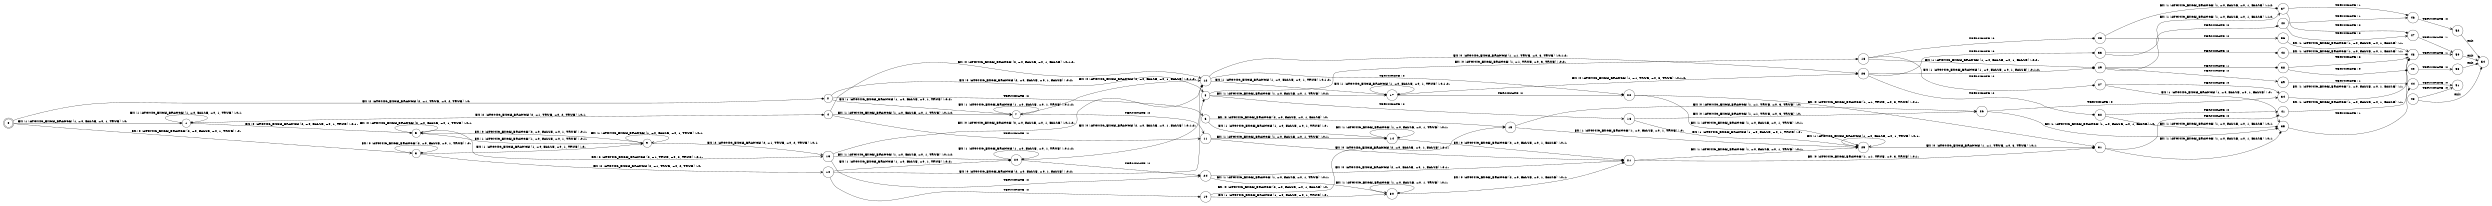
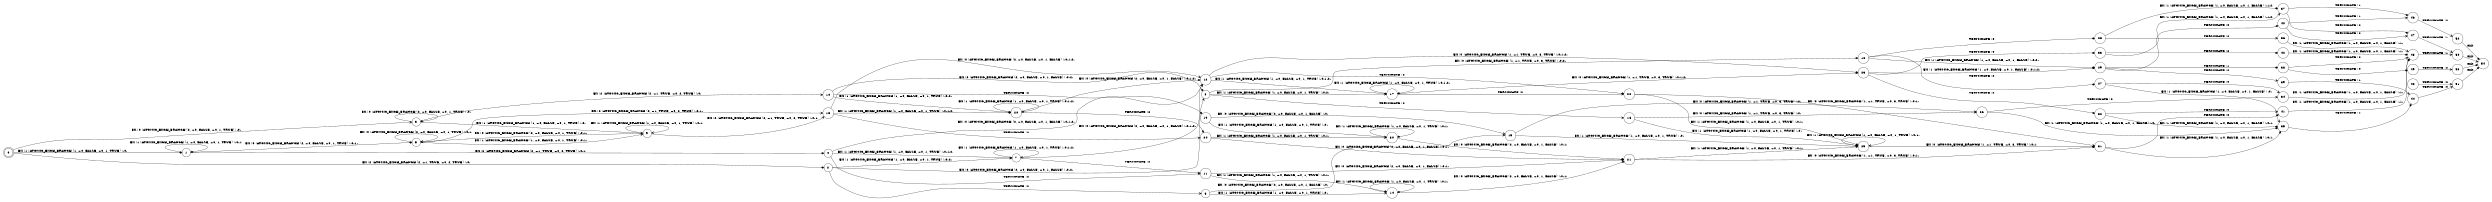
edge "48" -> "54": now "51" -> "54"
